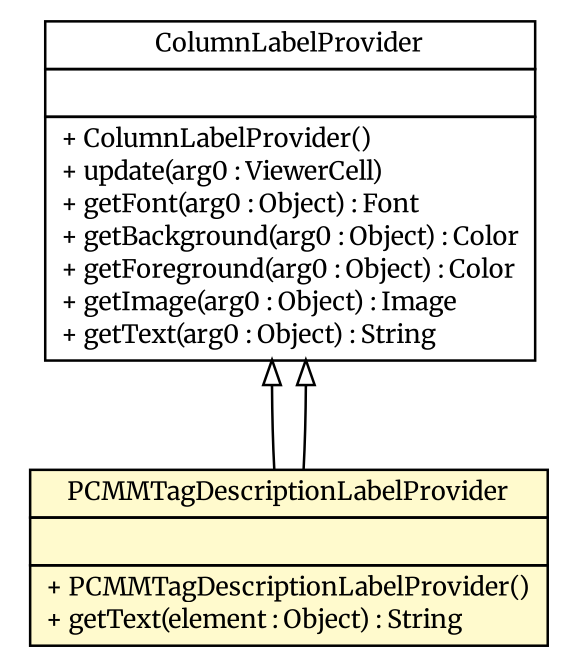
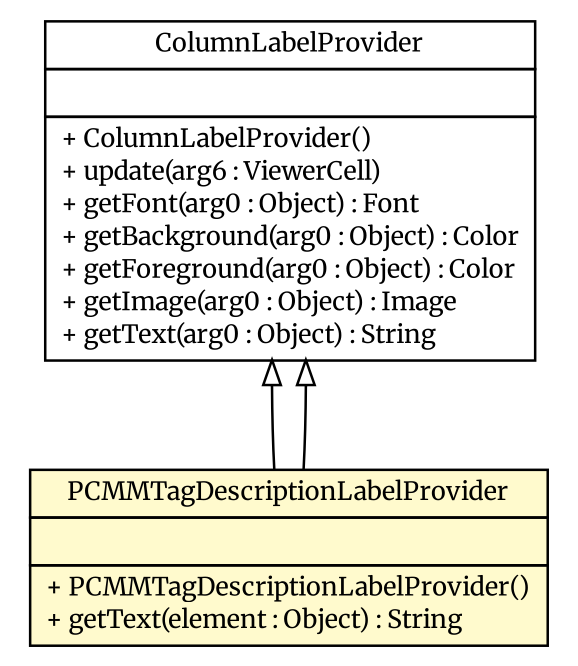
node "ColumnLabelProvider": text "+ update(arg0 : ViewerCell)" -> "+ update(arg6 : ViewerCell)"
